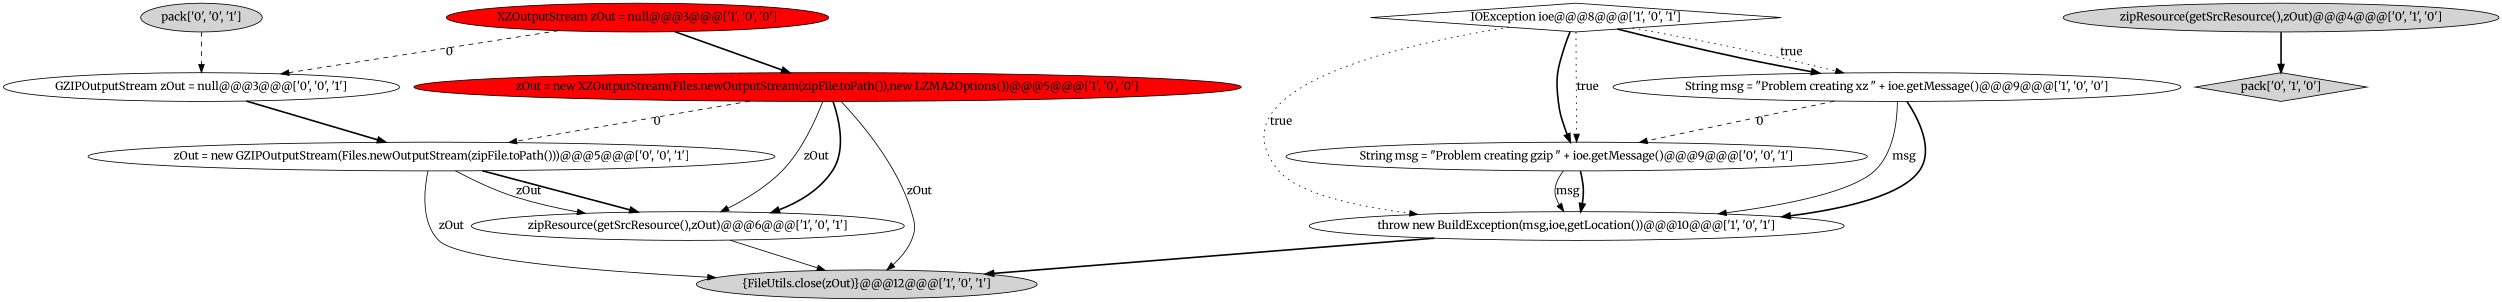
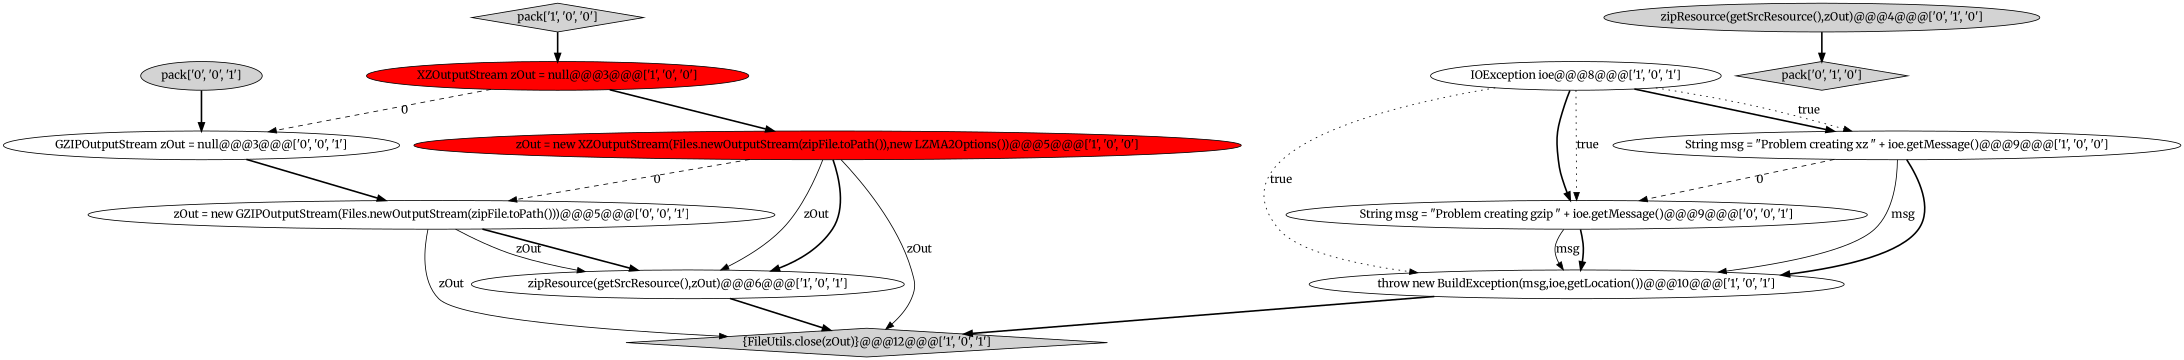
node "pack['1', '0', '0']": added
node "IOException ioe@@@8@@@['1', '0', '1']": shape diamond -> ellipse
edge "pack['0', '0', '1']" -> "GZIPOutputStream zOut = null@@@3@@@['0', '0', '1']": style dashed -> bold
edge "zipResource(getSrcResource(),zOut)@@@6@@@['1', '0', '1']" -> "{FileUtils.close(zOut)}@@@12@@@['1', '0', '1']": style solid -> bold
node "{FileUtils.close(zOut)}@@@12@@@['1', '0', '1']": shape ellipse -> diamond
